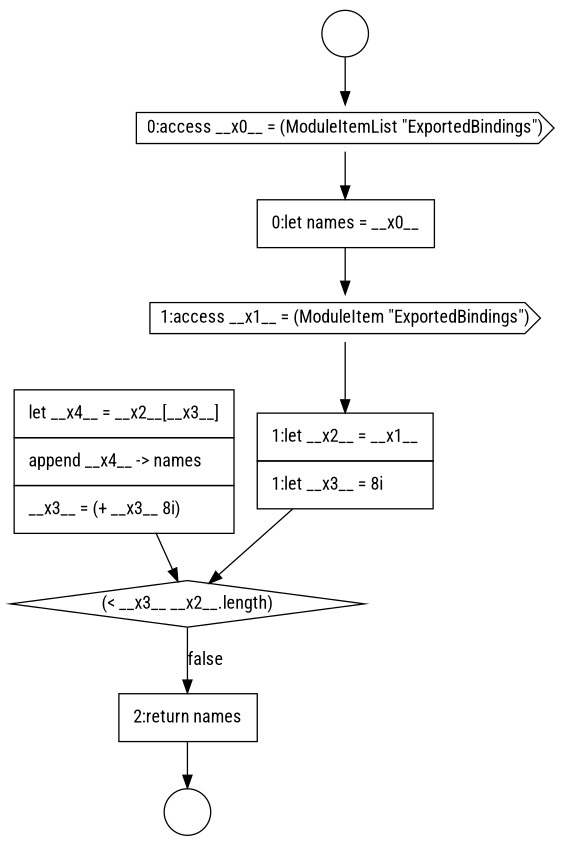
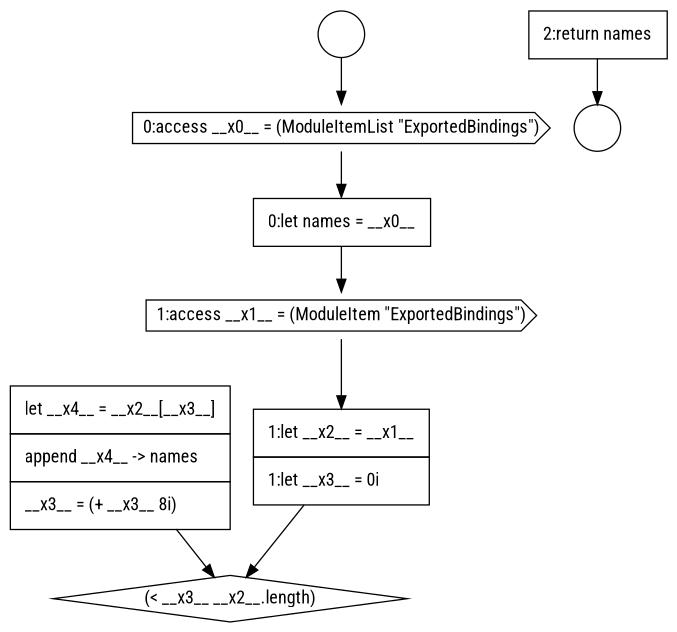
node "1:let __x2__ = __x1__": text "1:let __x3__ = 8i" -> "1:let __x3__ = 0i"
edge "(< __x3__ __x2__.length)" -> "2:return names": removed, label "false"
